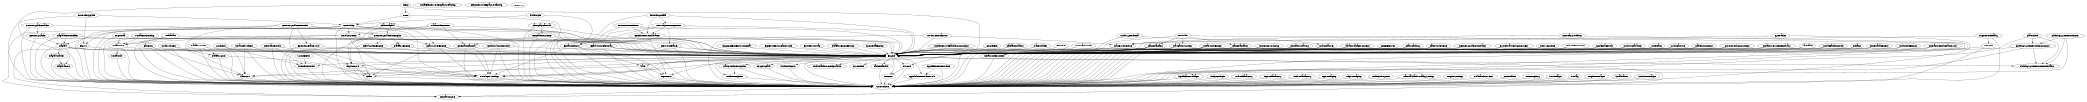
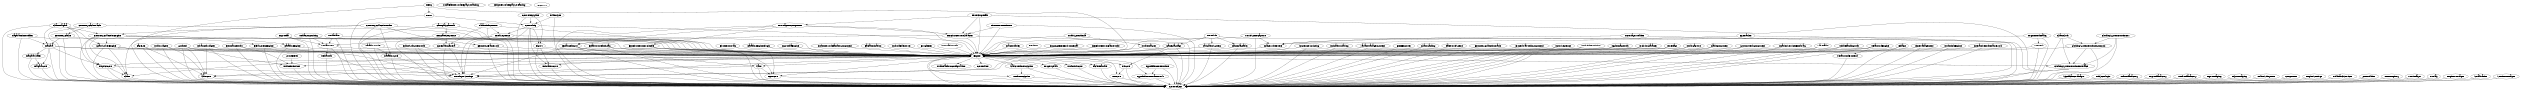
node "BP_MoviePlayer": label "BP_MoviePlayer" -> "BP_FirstPersonProjectile"
node "AndroidFileServer": added
node "MaterialShaderQualitySettings": label "MaterialShaderQualitySettings" -> "Component"
edge "CoreUObject" -> "AnimationCore": reversed
